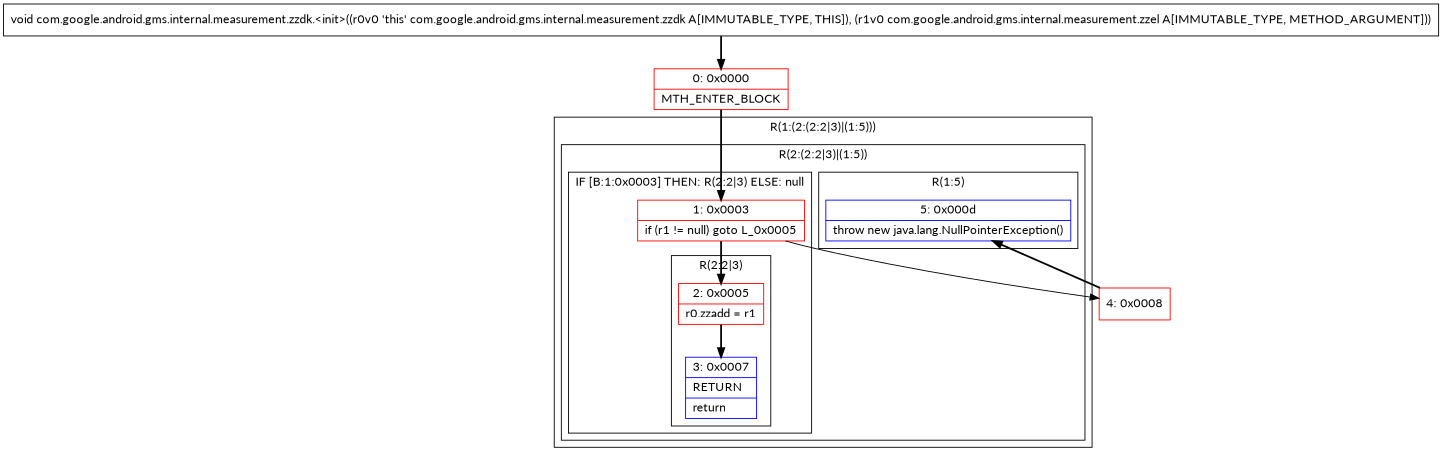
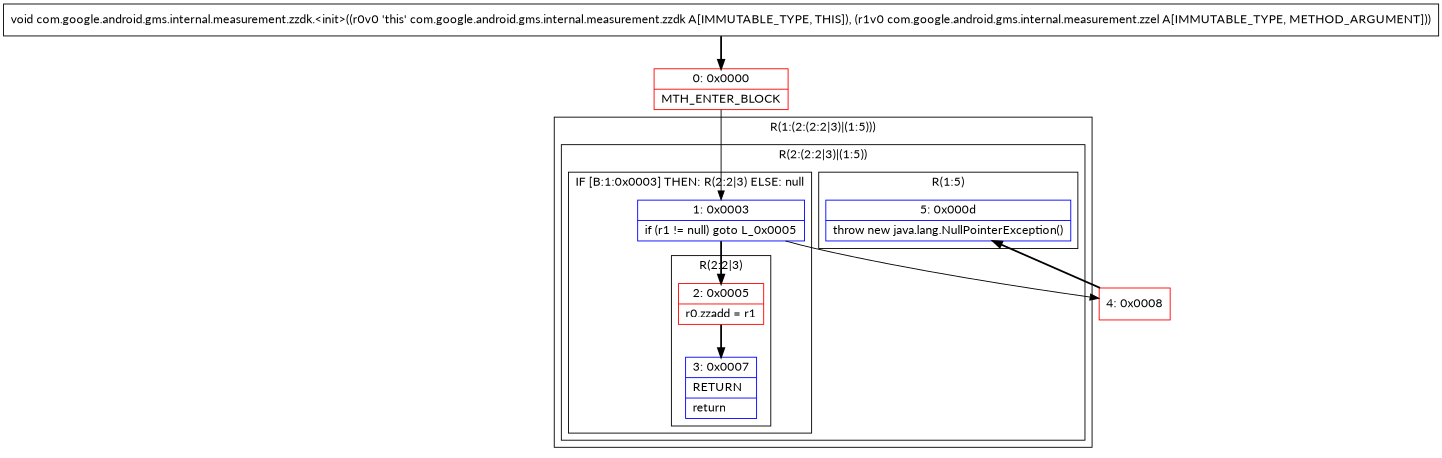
edge "0: 0x0000" -> "1: 0x0003": style bold -> solid
node "1: 0x0003": color red -> blue
